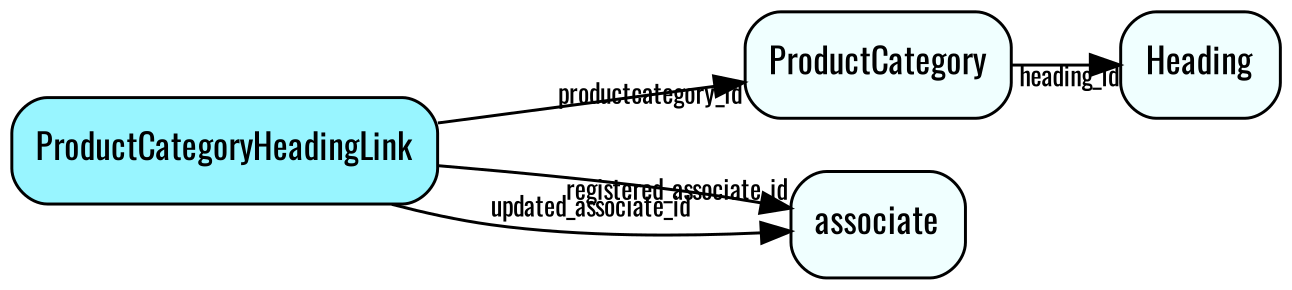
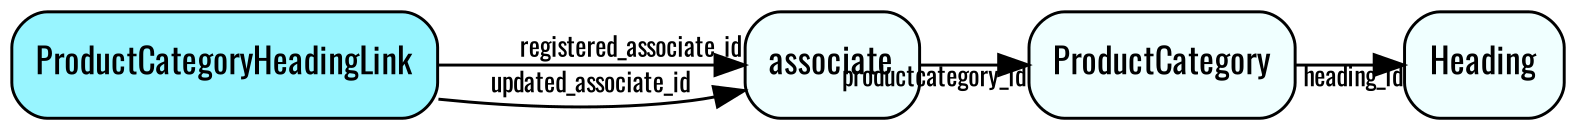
edge "ProductCategoryHeadingLink" -> "ProductCategory": now "associate" -> "ProductCategory"
